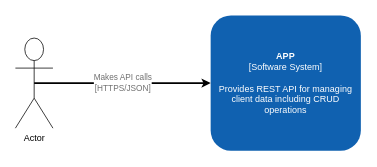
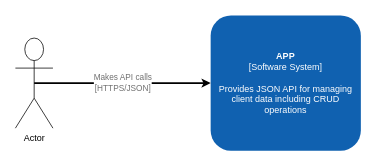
node "APP [Software System] Provides REST API for managing client data including CRUD operations": label "APP [Software System] Provides REST API for managing client data including CRUD operations" -> "APP [Software System] Provides JSON API for managing client data including CRUD operations"
